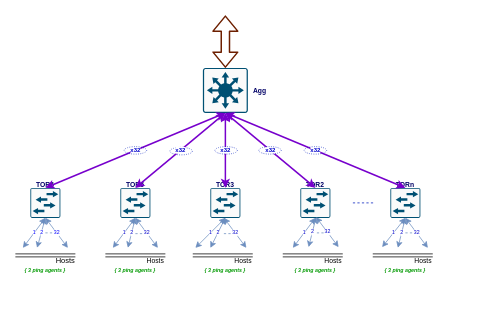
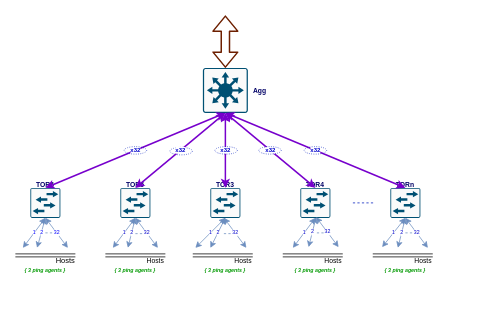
node "TOR2": label "TOR2" -> "TOR4"
